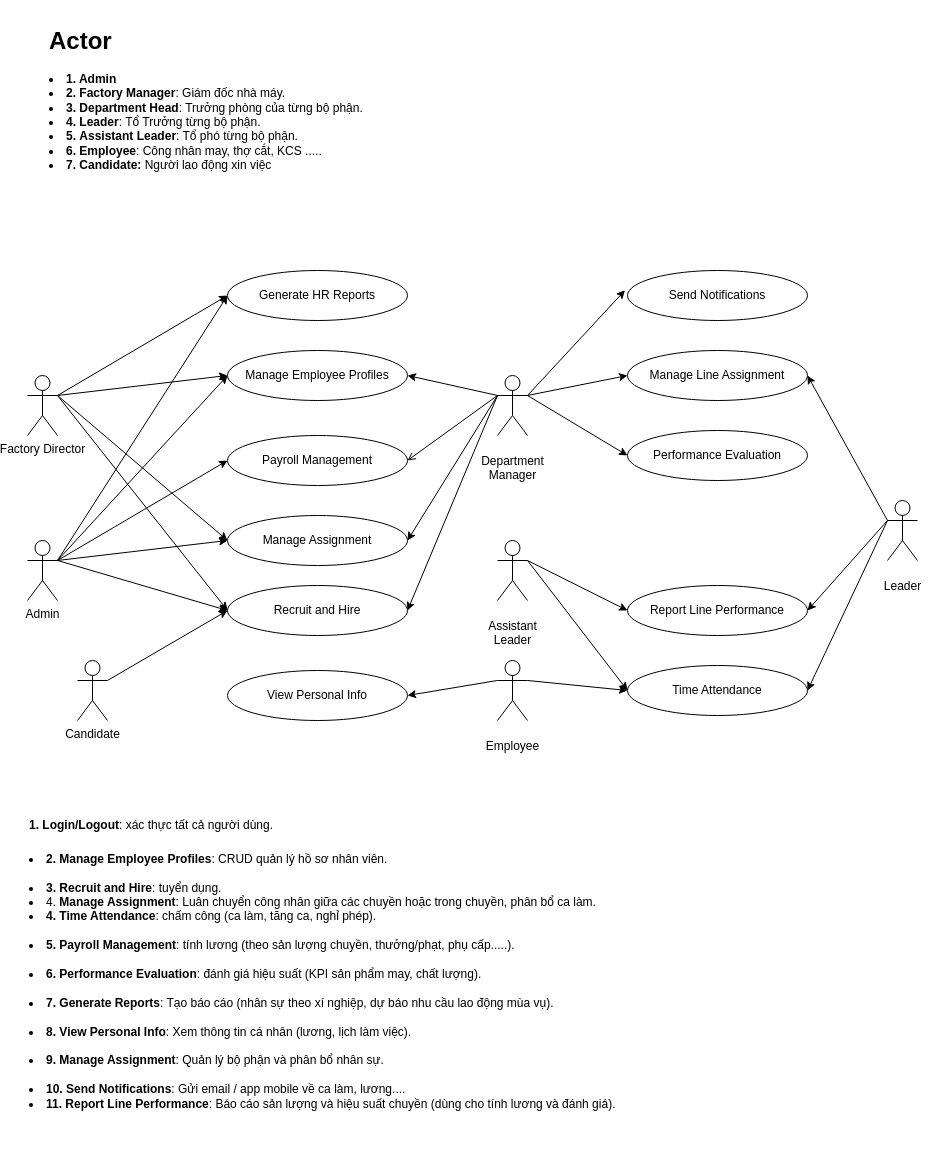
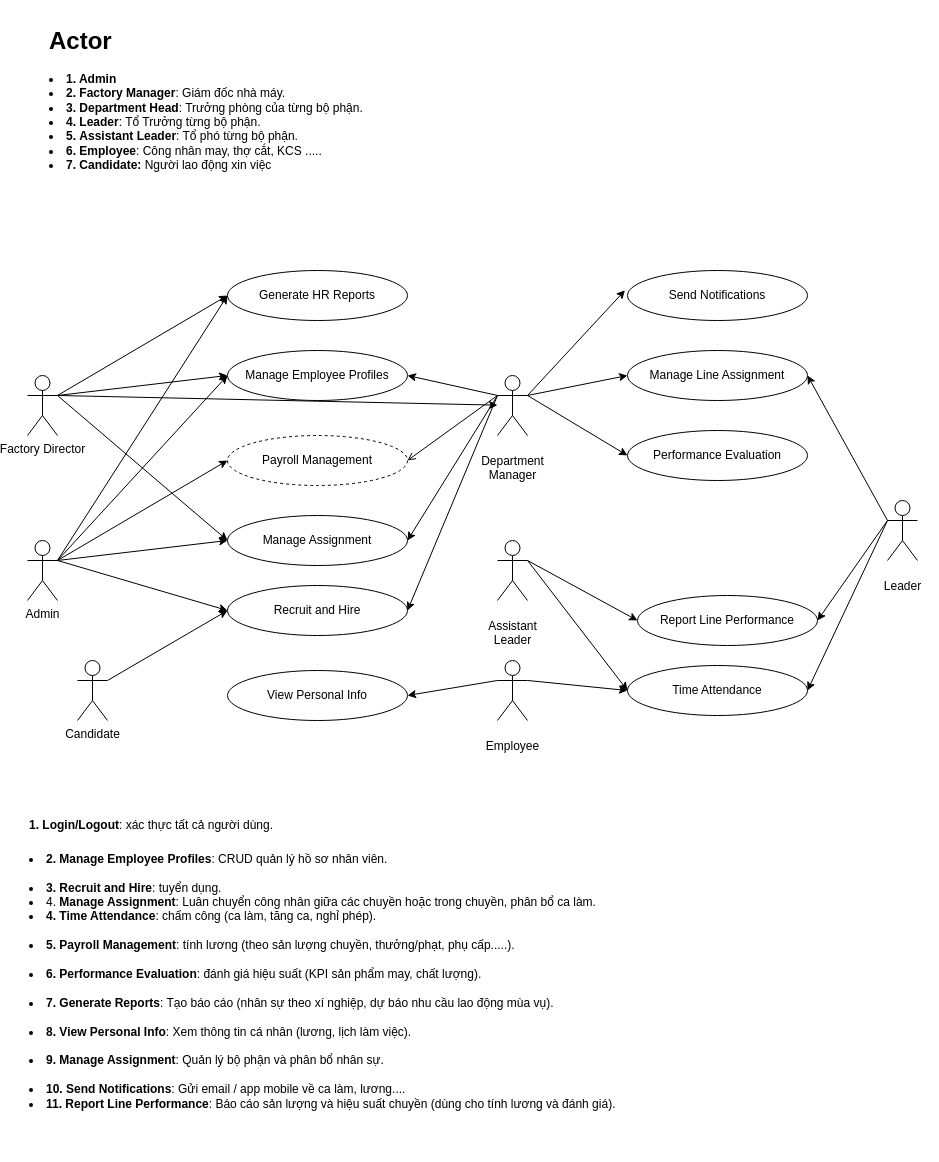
node "Payroll Management": style solid -> dashed
edge "Factory Director" -> "Recruit and Hire": now "Factory Director" -> "Department Manager"
node "Report Line Performance": moved (718, 611) -> (728, 621)
